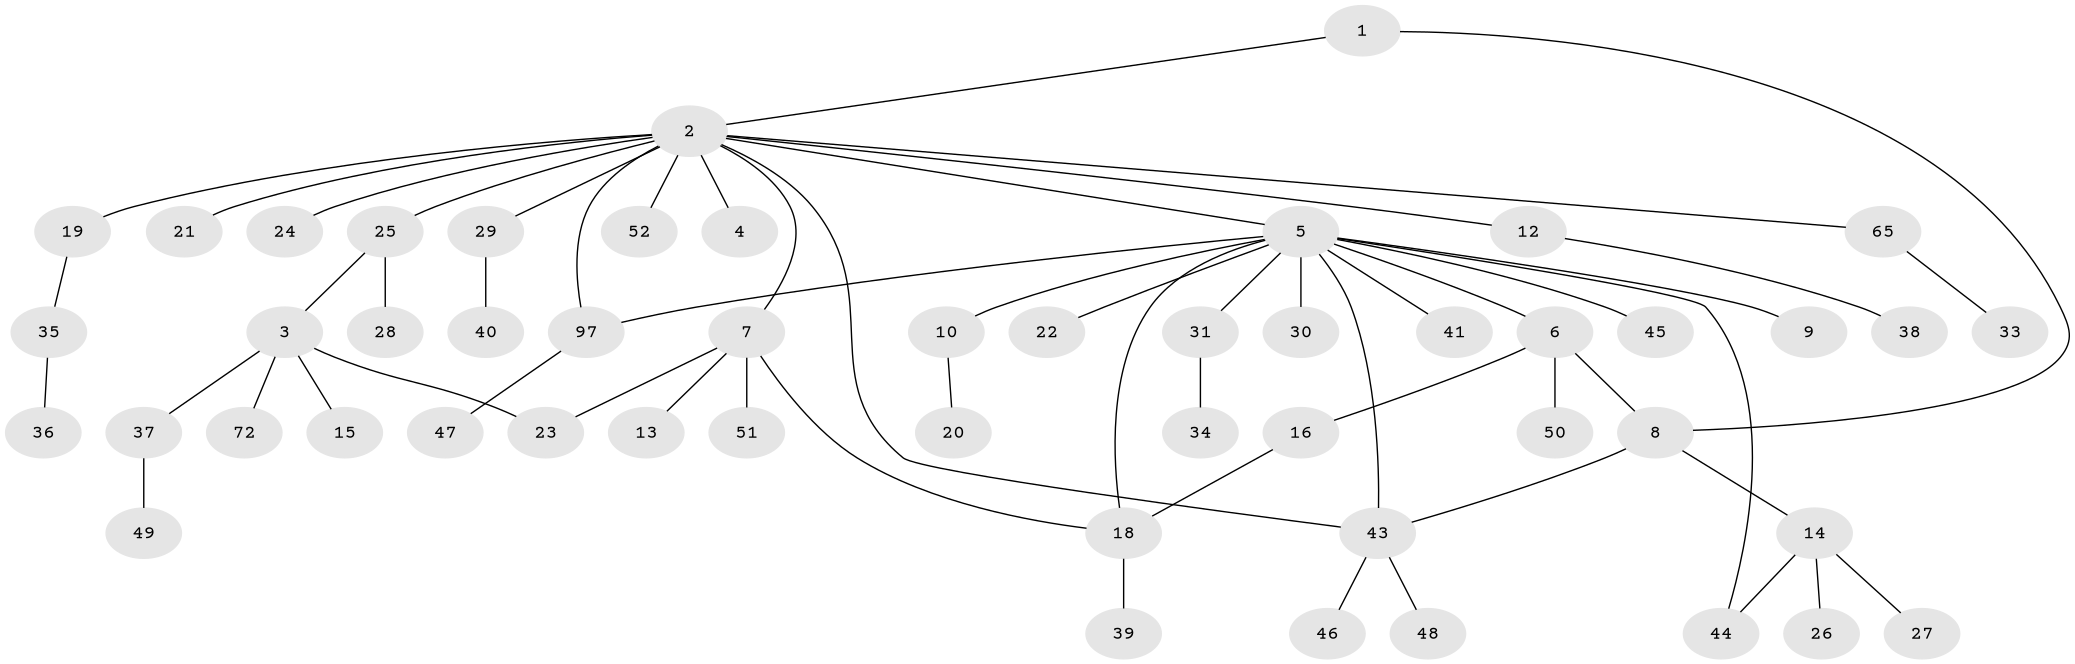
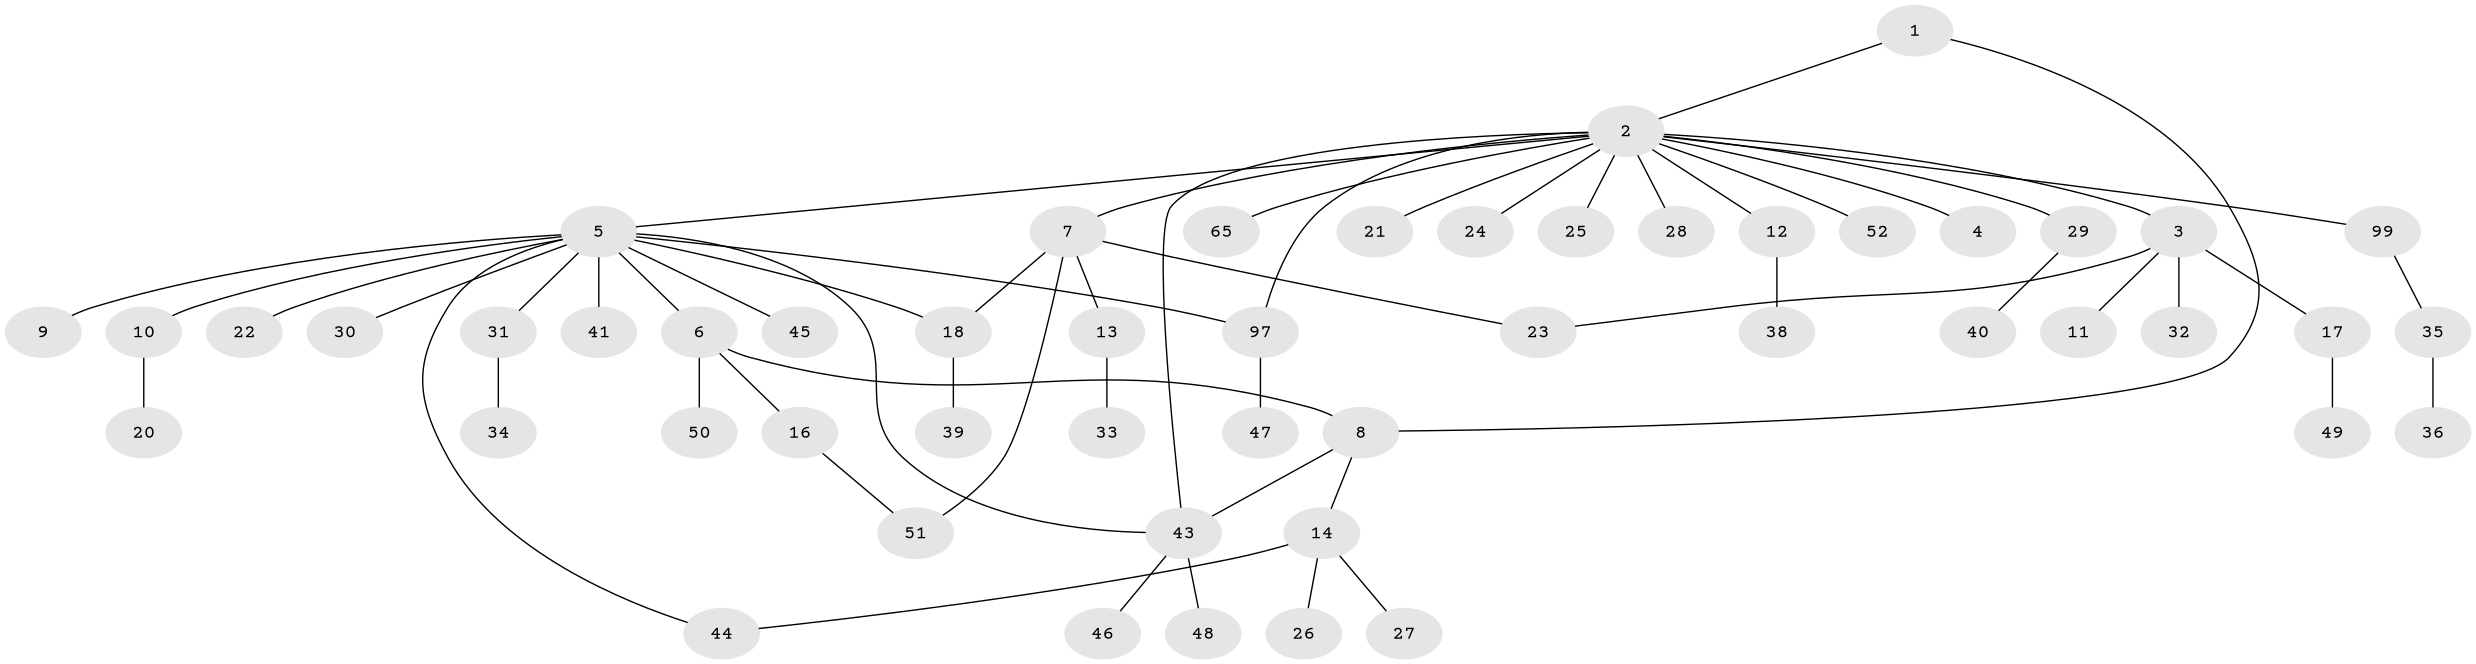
node "19": label "19" -> "99"
edge "25" -- "3": now "2" -- "3"
edge "25" -- "28": now "2" -- "28"
edge "65" -- "33": now "13" -- "33"
node "37": label "37" -> "17"
node "72": label "72" -> "32"
node "15": label "15" -> "11"
edge "16" -- "18": now "16" -- "51"
